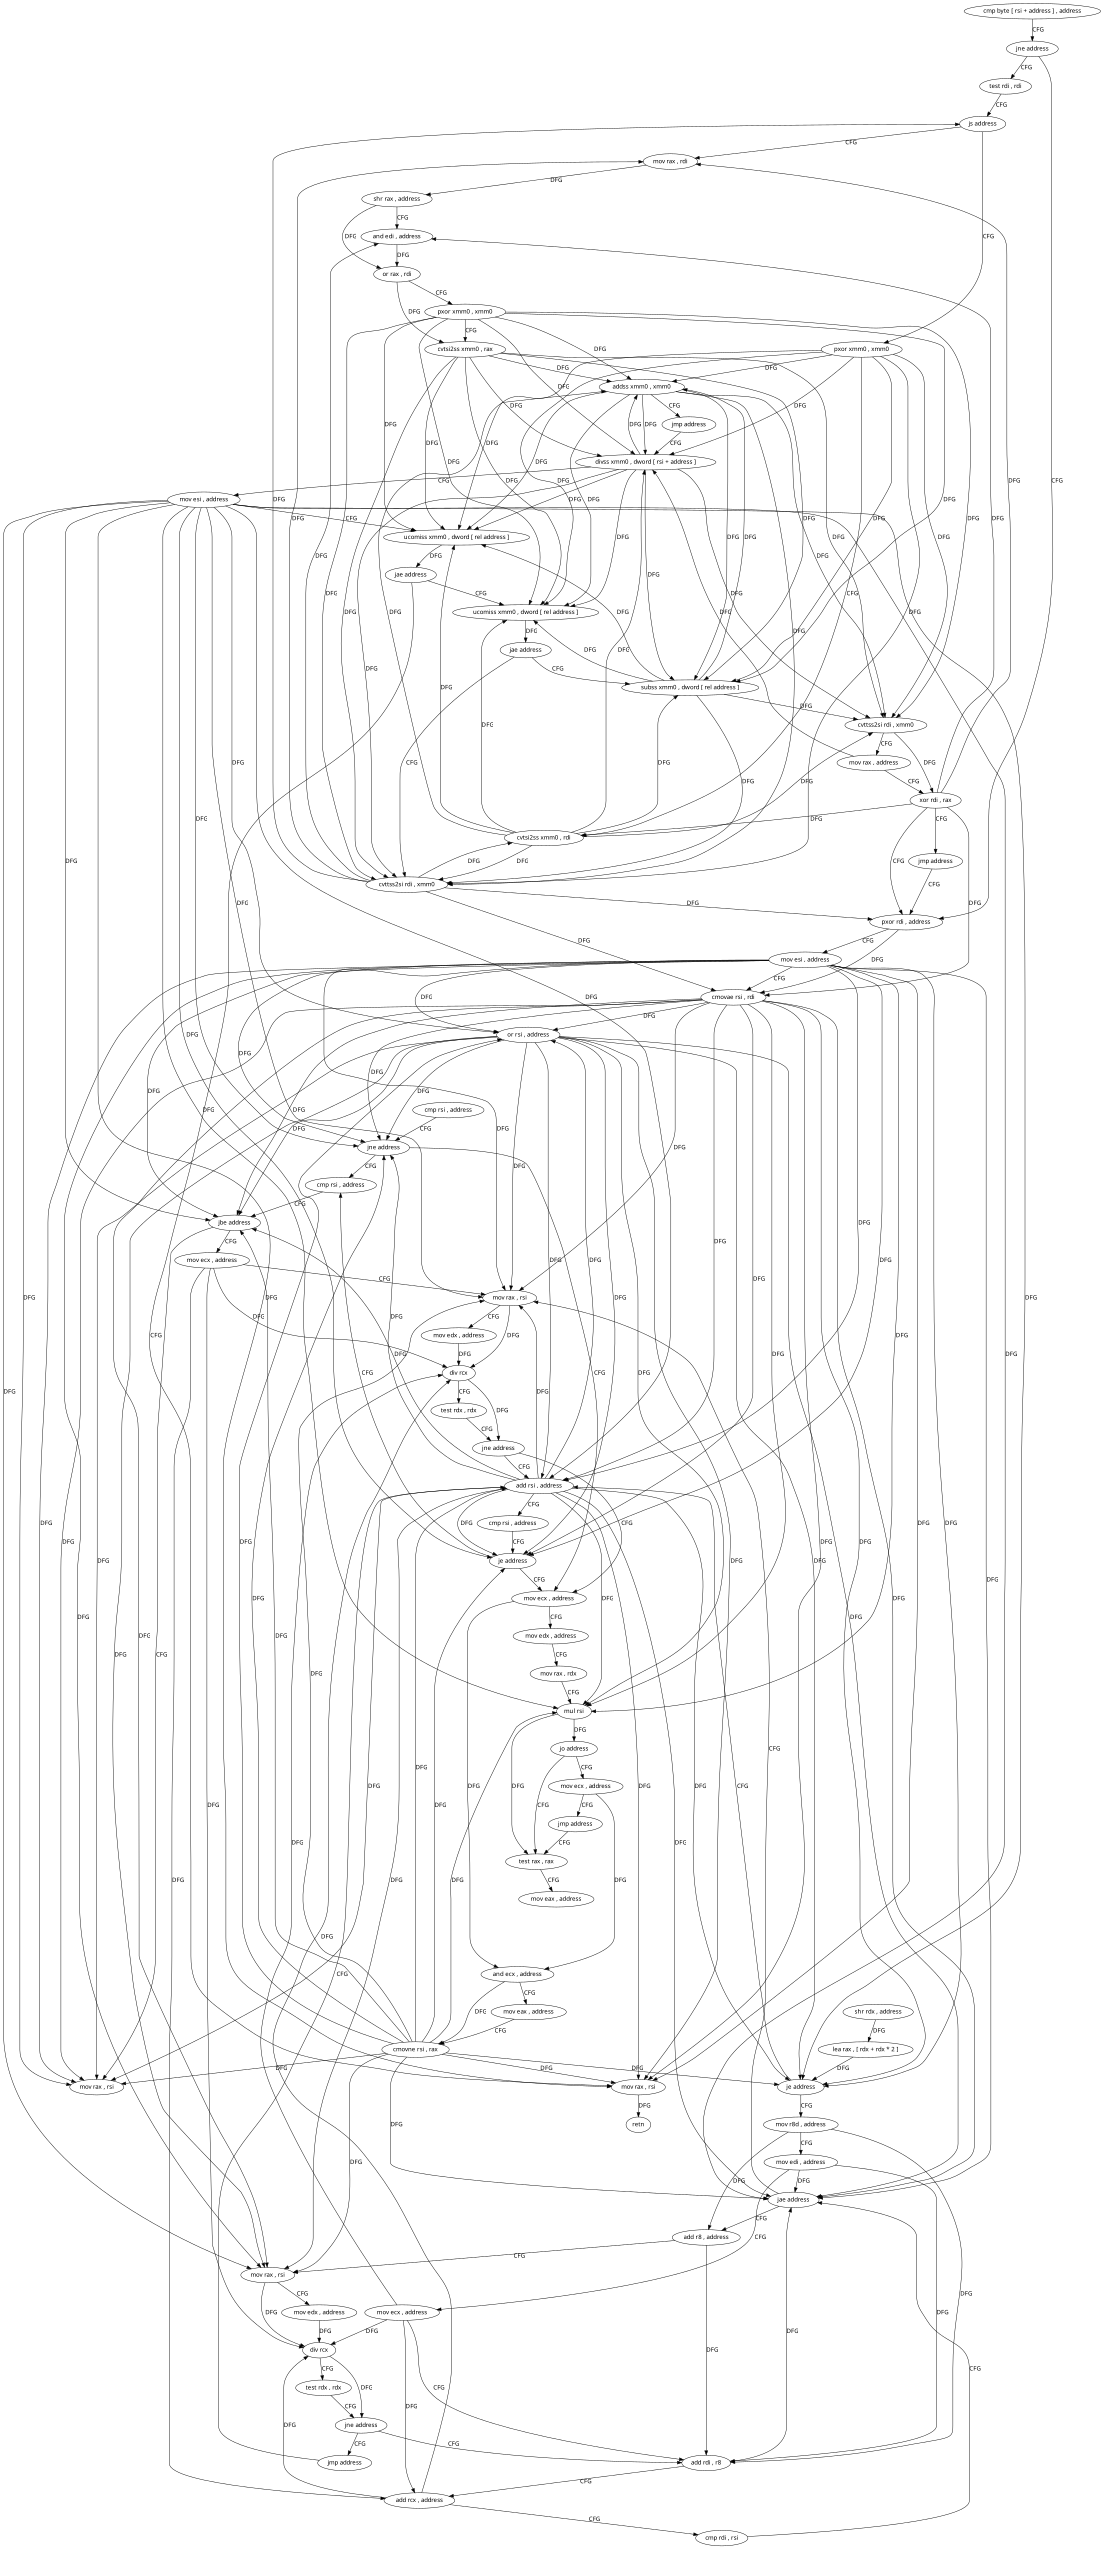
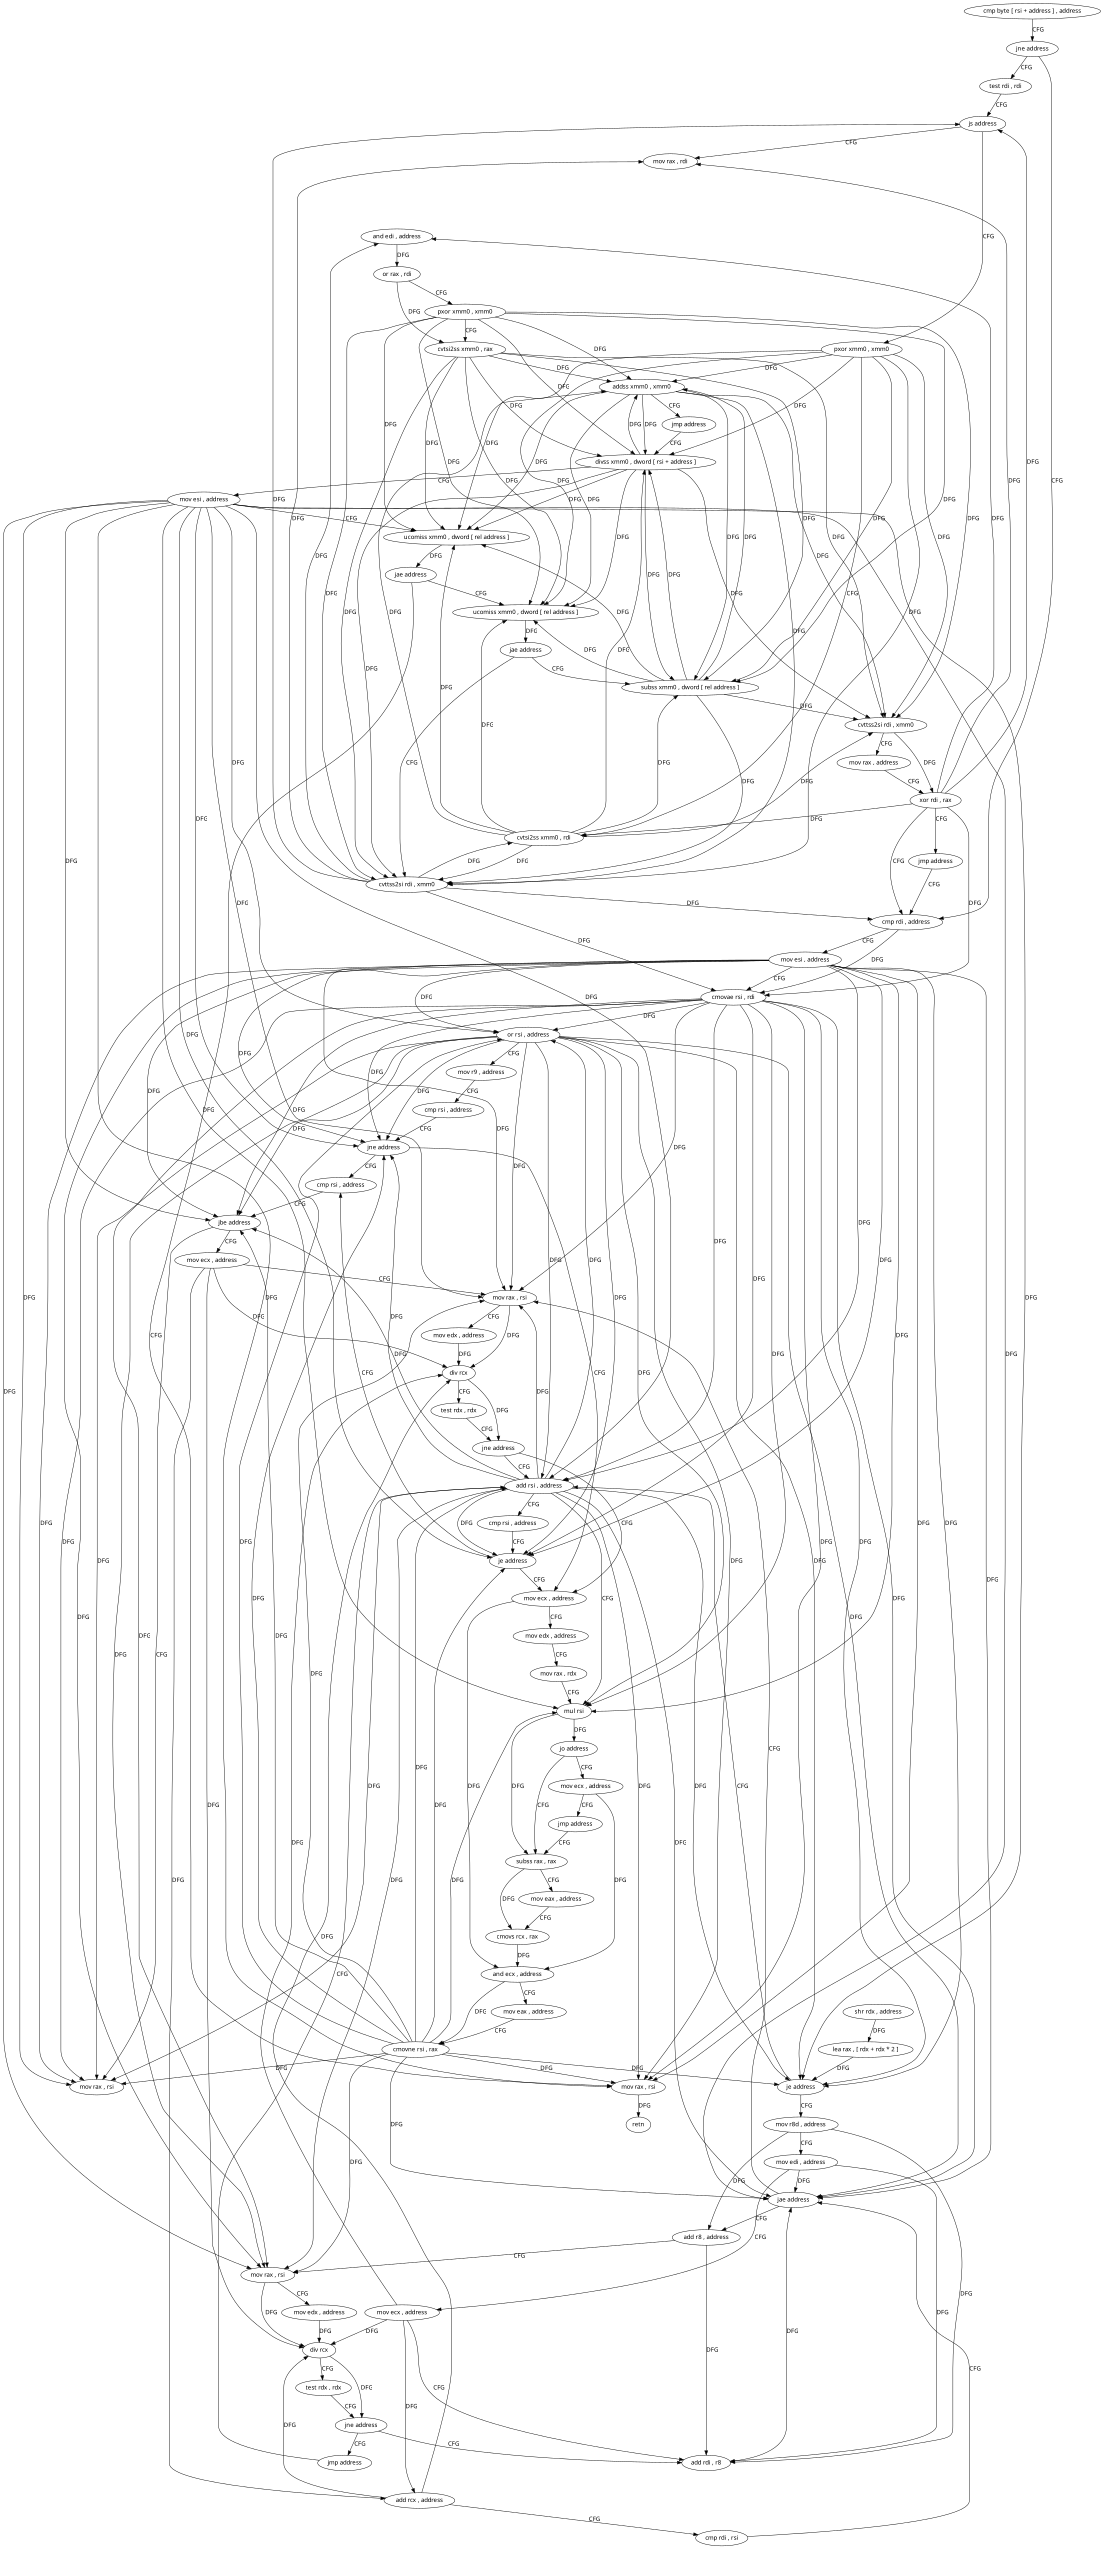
node "shr rax , address": removed
edge "xor rdi , rax" -> "js address": added, label "DFG"
edge "mov rax , address" -> "divss xmm0 , dword [ rsi + address ]": now "subss xmm0 , dword [ rel address ]" -> "divss xmm0 , dword [ rsi + address ]"
node "pxor rdi , address": label "pxor rdi , address" -> "cmp rdi , address"
node "mov r9 , address": added
edge "add rsi , address" -> "mul rsi": label "DFG" -> "CFG"
node "test rax , rax": label "test rax , rax" -> "subss rax , rax"
node "cmovs rcx , rax": added
edge "add rdi , r8" -> "add rcx , address": removed, label "CFG"
